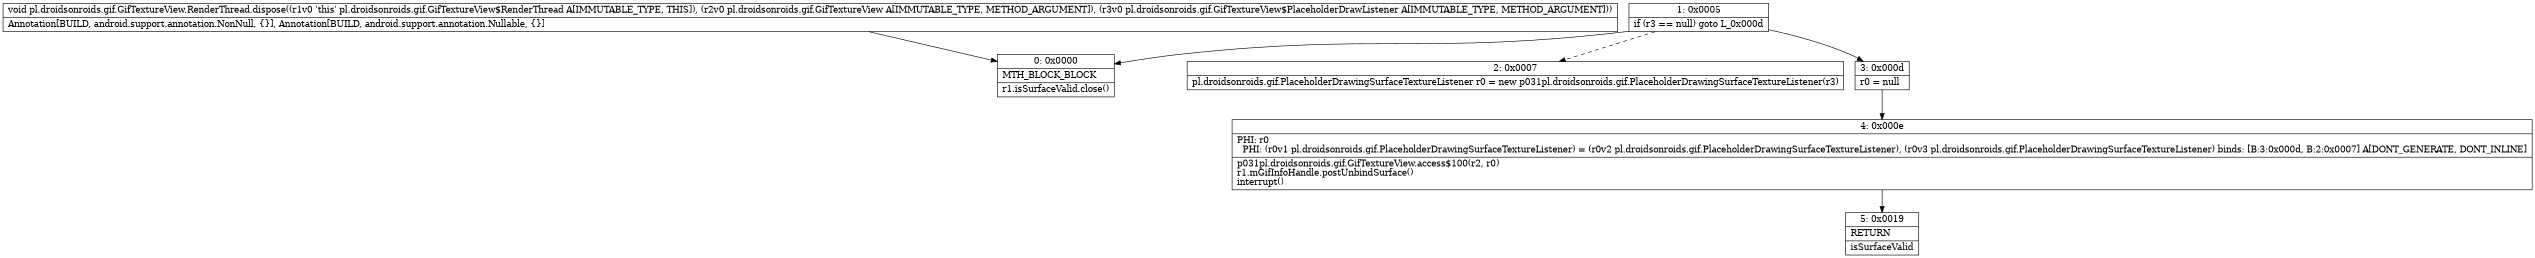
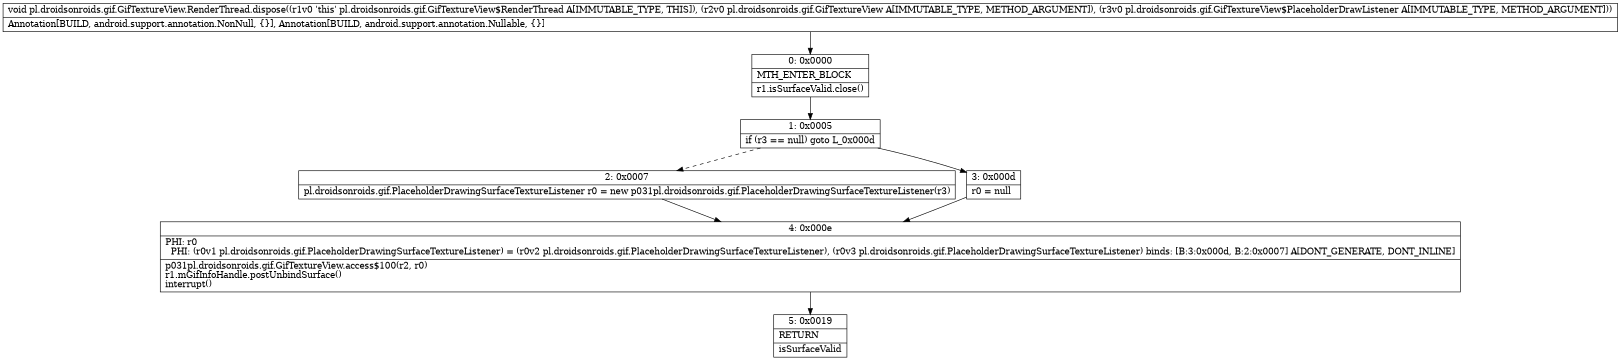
edge "1: 0x0005" -> "0: 0x0000": reversed
node "0: 0x0000": text "MTH_BLOCK_BLOCK" -> "MTH_ENTER_BLOCK"
edge "2: 0x0007" -> "4: 0x000e": added
